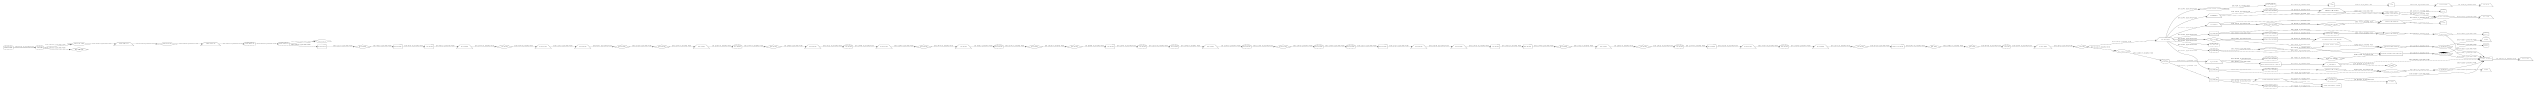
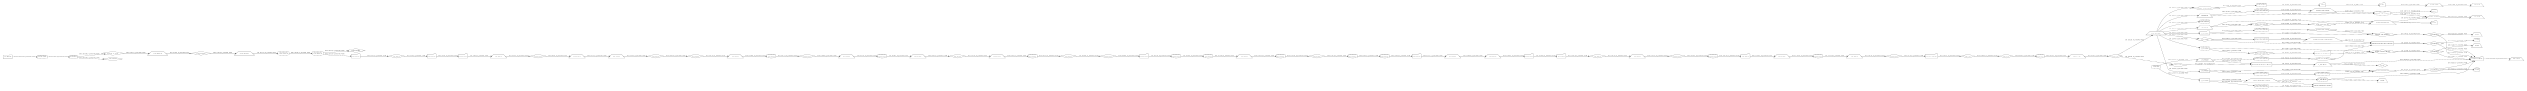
edge "Gradient Boosted Trees Learner" -> "Gradient Boosted Trees Predictor": added, label "object: 126244; is_blocking: True"
edge "One to Many" -> "Normalizer": now "One to Many" -> "MultiLayerPerceptron Predictor"
node "CSV Reader": added
